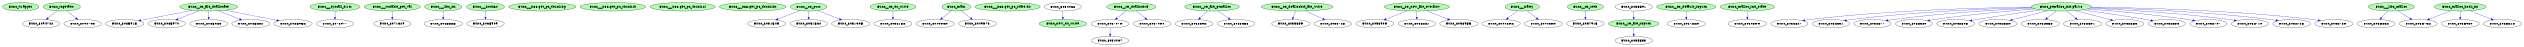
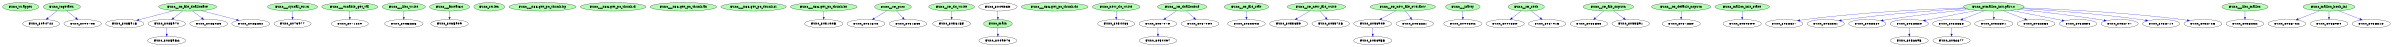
node "Func___libc_ini": label "Func___libc_ini" -> "Func___libc_write"
node "Func___hook64": label "Func___hook64" -> "Func___fxstat64"
node "Func_strlen": added
node "Func___x86.get_pc_thunk.ax": added
node "Func___x86.get_pc_state.dx": label "Func___x86.get_pc_state.dx" -> "Func___x86.get_pc_thunk.dx"
node "Func__IO_file_ptmalloc": label "Func__IO_file_ptmalloc" -> "Func__IO_file_stat"
node "Func__IO_doallocbuf_file_write": label "Func__IO_doallocbuf_file_write" -> "Func__IO_new_file_write"
edge "Func_ptmalloc_init.part.0" -> "Func_805A677": now "Func_805A6BF" -> "Func_805A677"
edge "Func_main" -> "Func_8049D5D": reversed
edge "Func_8054466" -> "Func_new_do_write": reversed
edge "Func_8055E91" -> "Func__IO_file_xsputn": reversed
edge "Func__IO_file_doallocate" -> "Func_808E9BA": now "Func_808E970" -> "Func_808E9BA"
edge "Func__IO_puts" -> "Func_8051C0E": now "Func___x86.get_pc_thunk.bx" -> "Func_8051C0E"
edge "Func__IO_new_file_overflow" -> "Func_80569EB": now "Func_805690D" -> "Func_80569EB"
edge "Func___isatty" -> "Func_80945FD": now "Func__IO_setb" -> "Func_80945FD"
edge "Func_ptmalloc_init.part.0" -> "Func_805A69B": now "Func_805A6AD" -> "Func_805A69B"
edge "Func___libc_malloc" -> "Func_805E73A": removed
node "Func_8051B64": label "Func_8051B64" -> "Func_8051B63"
node "Func_80556E5": removed
node "Func_805A73D": removed
